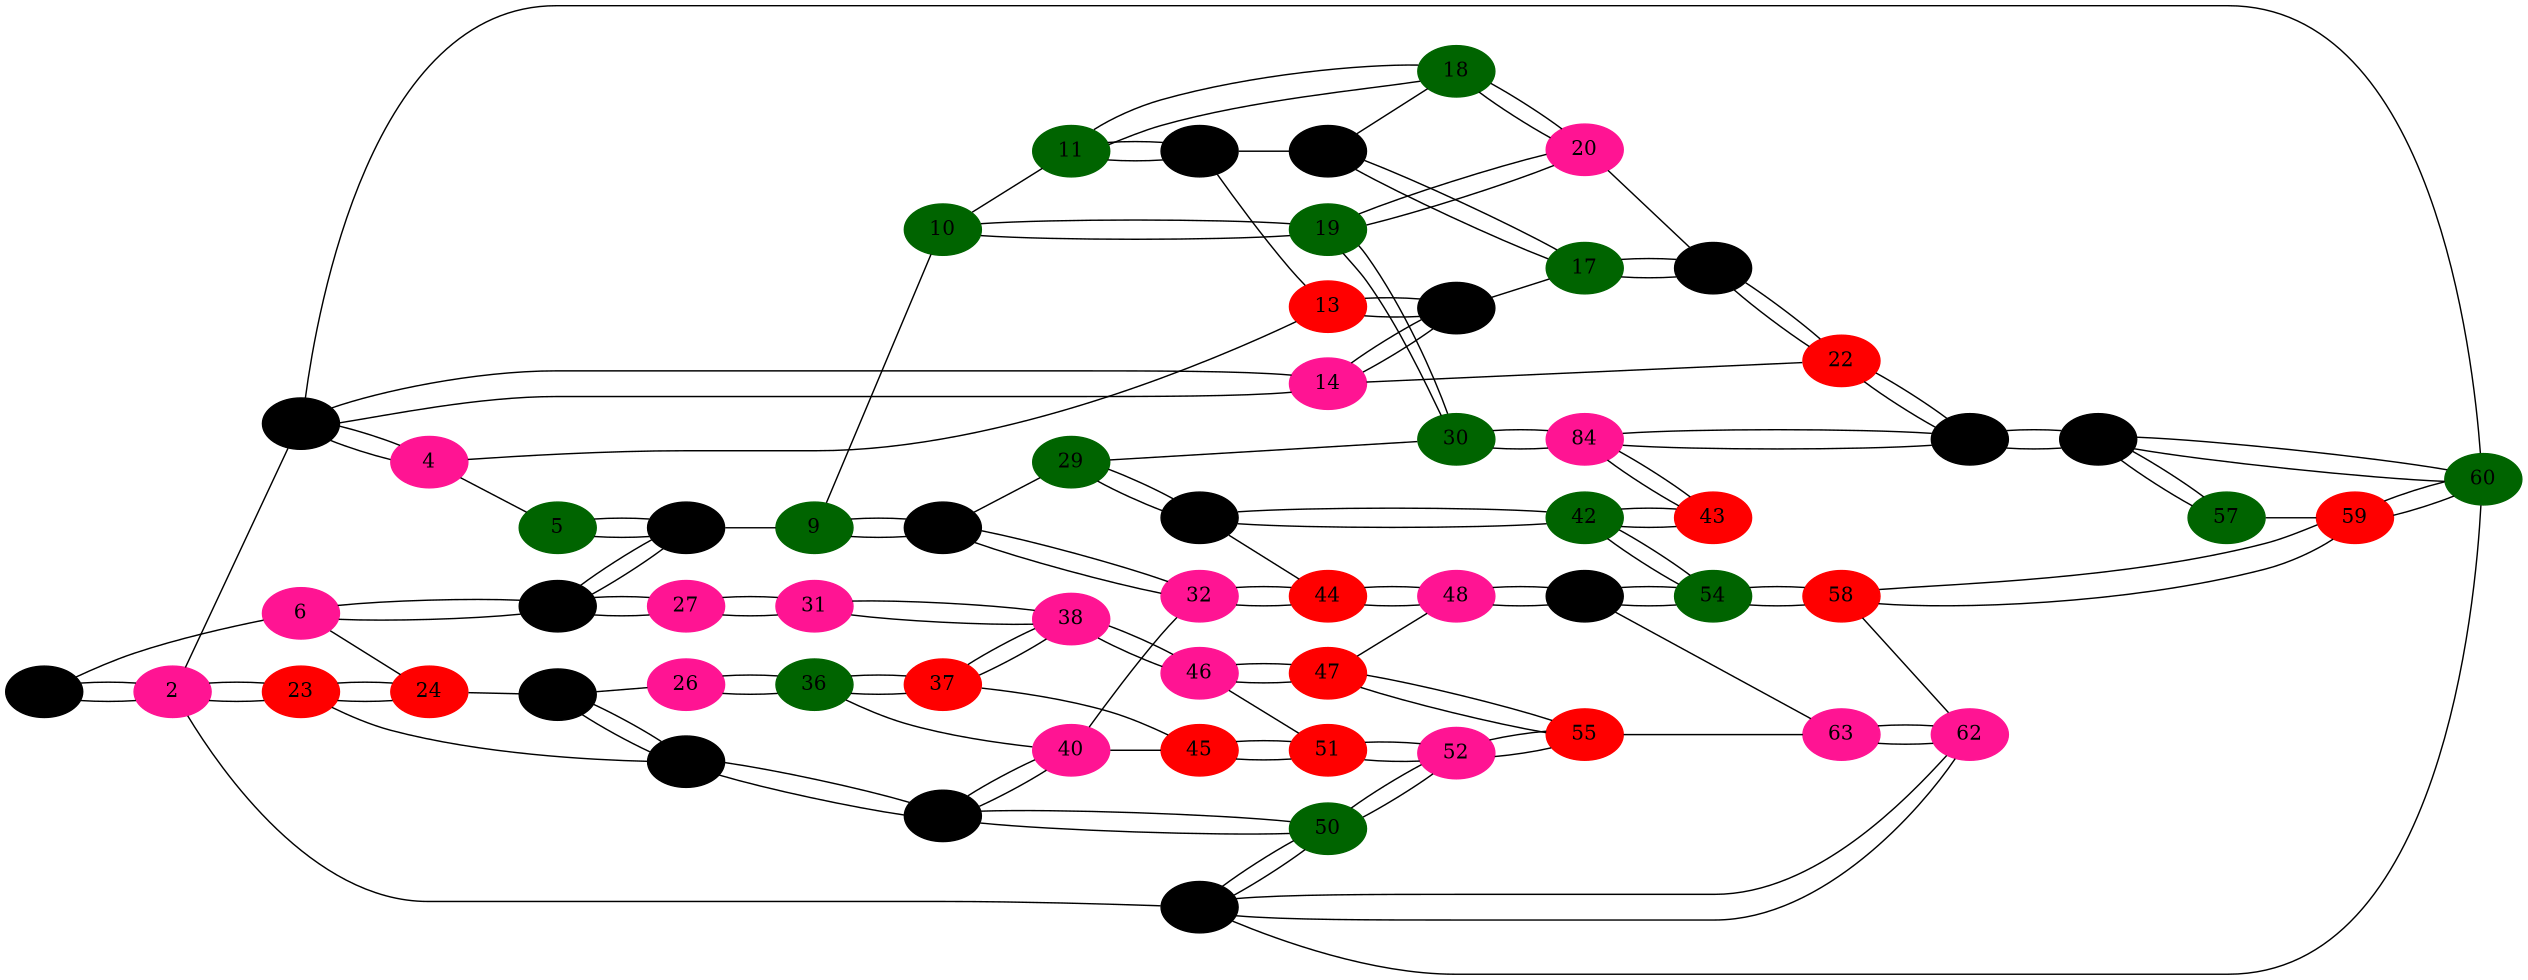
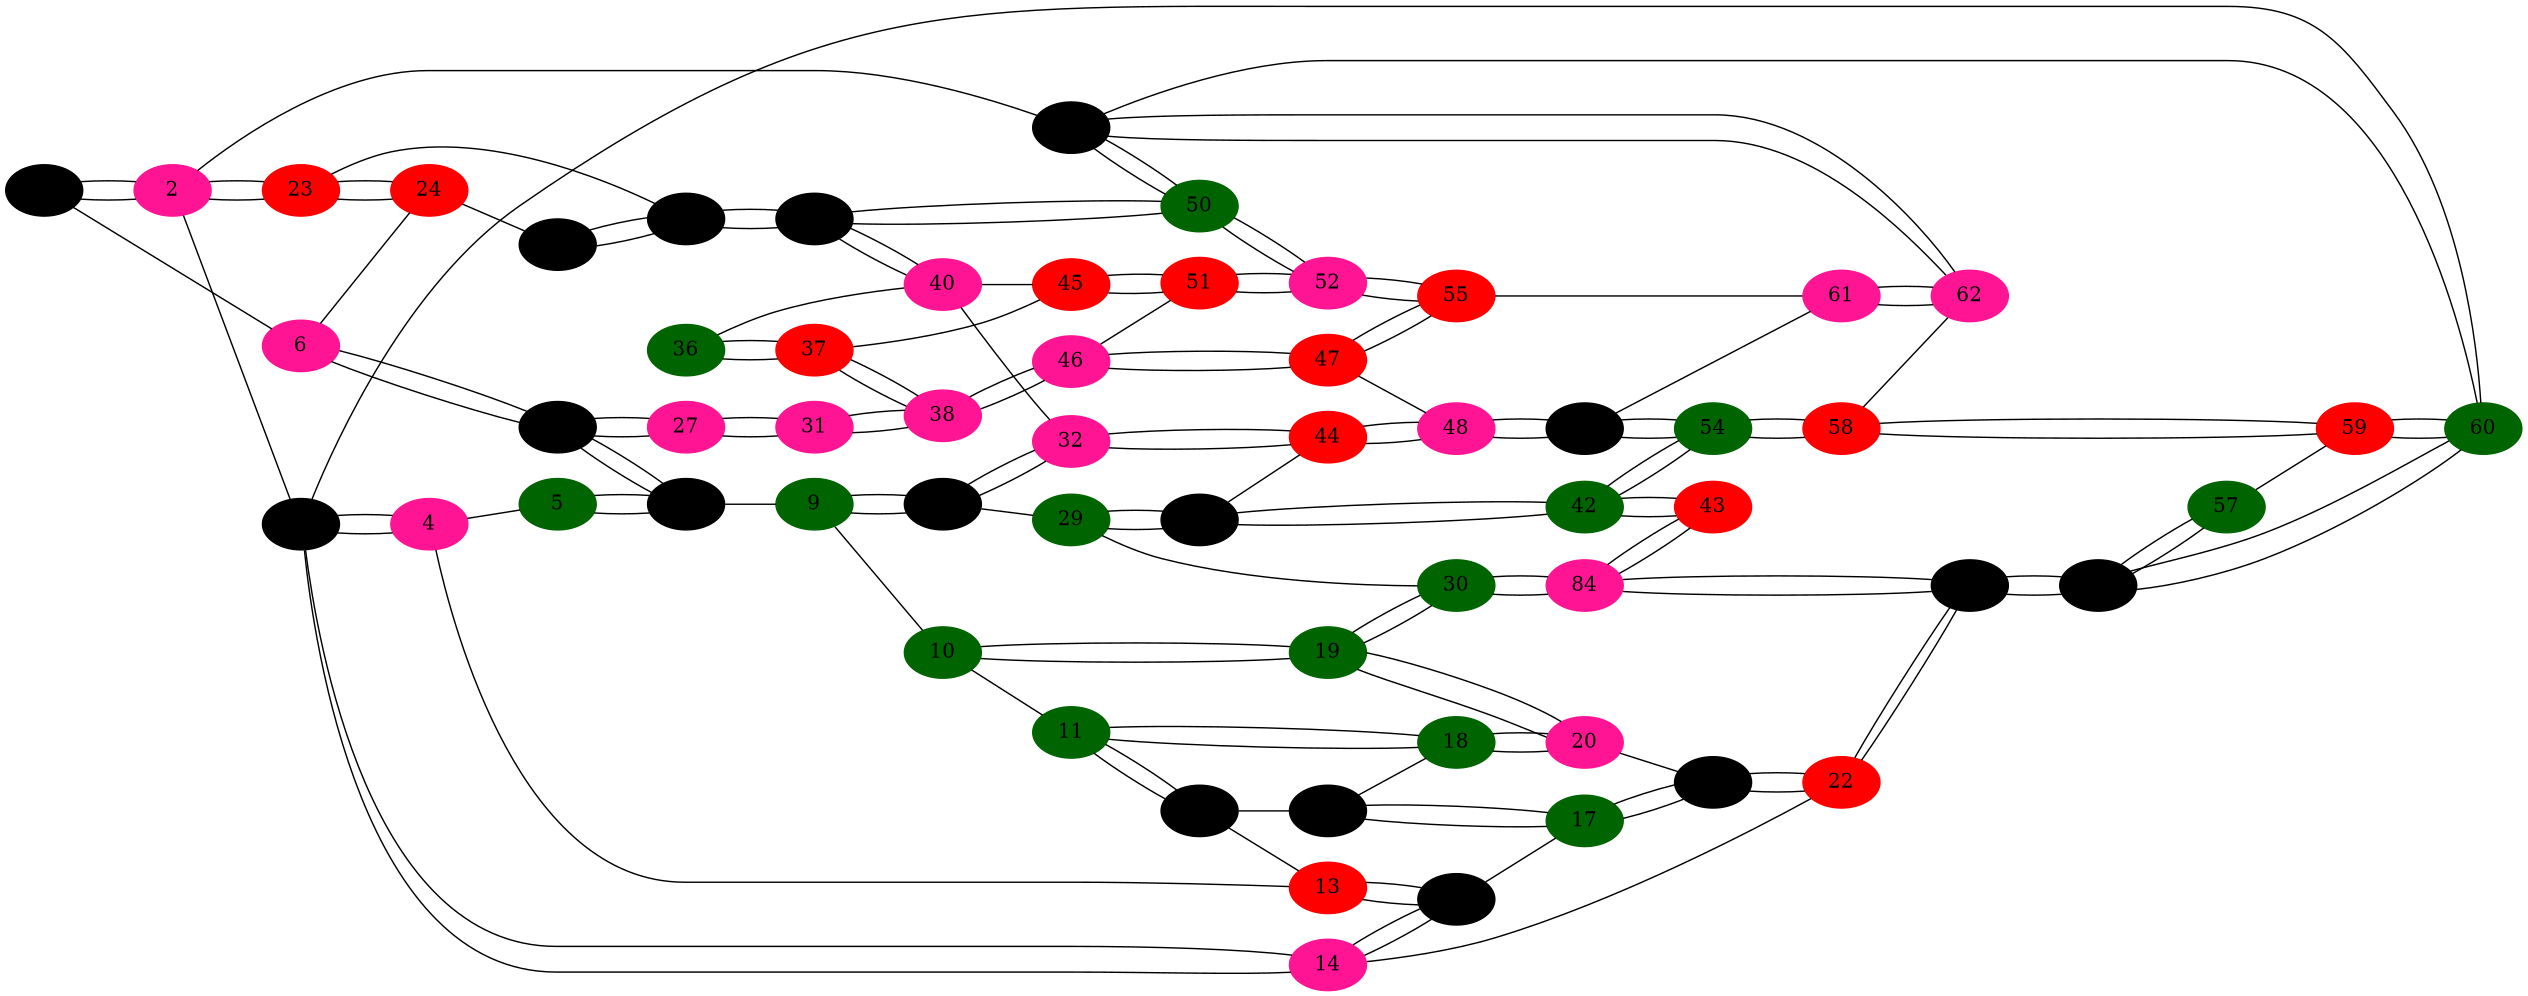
node "26": removed
node "63": label "63" -> "61"
